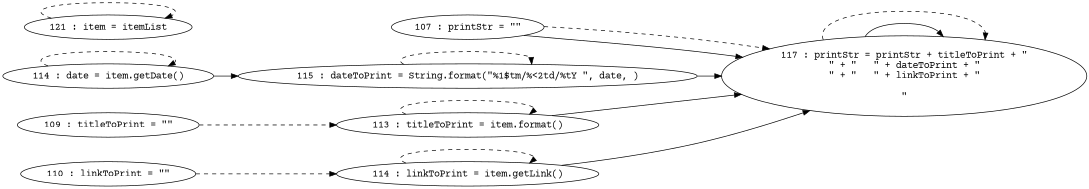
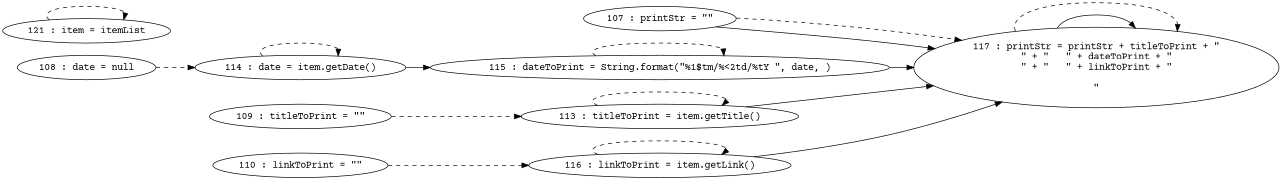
node "108 : date = null": added
node "113 : titleToPrint = item.format()": label "113 : titleToPrint = item.format()" -> "113 : titleToPrint = item.getTitle()"
node "114 : linkToPrint = item.getLink()": label "114 : linkToPrint = item.getLink()" -> "116 : linkToPrint = item.getLink()"
